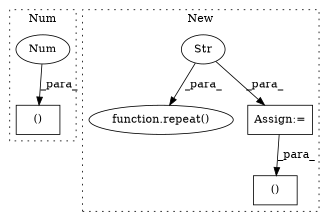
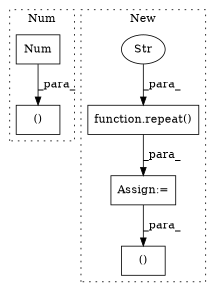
node "Num": shape ellipse -> box
edge "Str" -> "Assign:=": now "function.repeat()" -> "Assign:="
node "function.repeat()": shape ellipse -> box
